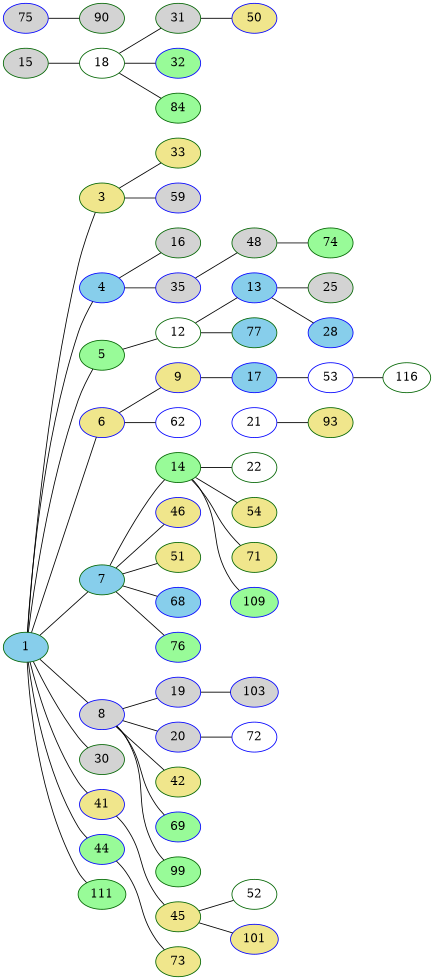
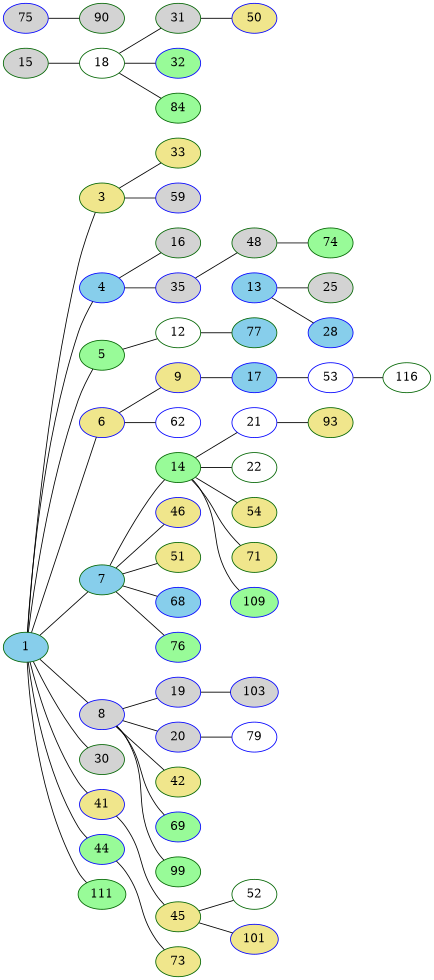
edge "13" -- "12": removed
edge "21" -- "14": added
node "72": label "72" -> "79"
